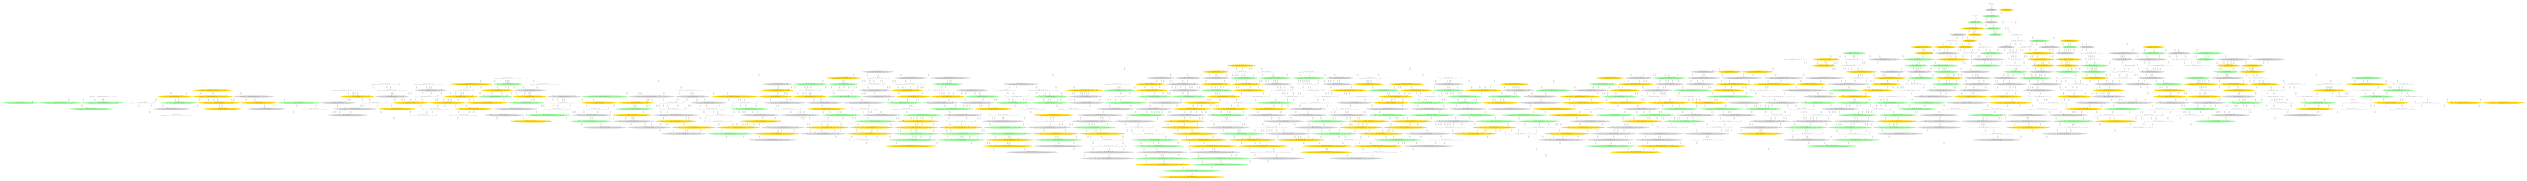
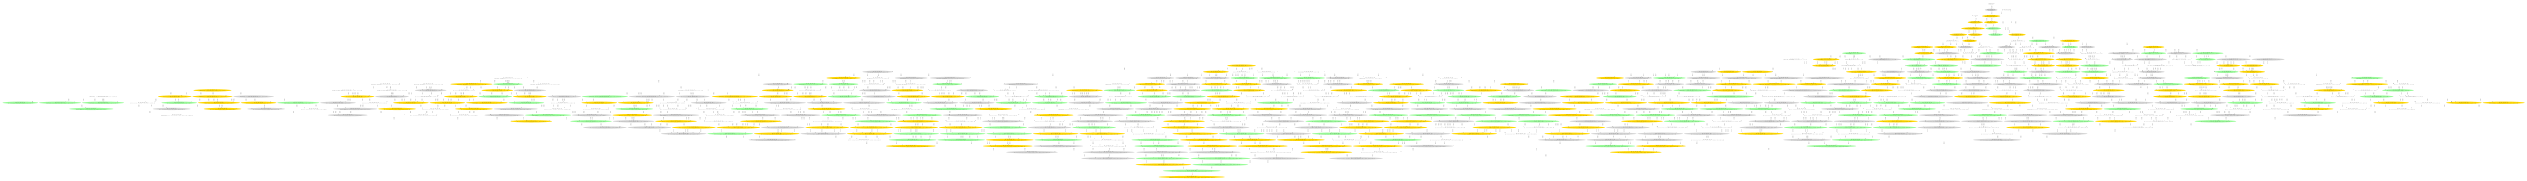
node "S15: [123, 176] [171, 244] {}{1, 2, 3, 4, 5, 6, 7, 8}": fillcolor gold -> white
node "S3: [79, 99] [95, 120] {T0J1:95-120, T0J2:79-99}{1, 2, 3}": fillcolor palegreen -> gold
node "S5: [95, 120] [146, 182] {T0J14:146-182}{1, 2, 3, 15}": fillcolor palegreen -> gold
node "S4: [95, 120] [107, 134] {T0J3:107-134}{1, 2, 3, 4}": fillcolor lightgrey -> gold
node "S10: [135, 182] [146, 189] {T0J6:135-189}{1, 2, 3, 4, 7, 15}": fillcolor lightgrey -> gold
node "S9: [123, 155] [123, 155] {T0J7:123-155}{1, 2, 3, 4, 7, 8}": fillcolor white -> gold
node "S25: [151, 238] [174, 271] {}{1, 2, 3, 4, 5, 6, 7, 8, 15}": fillcolor gold -> lightgrey
